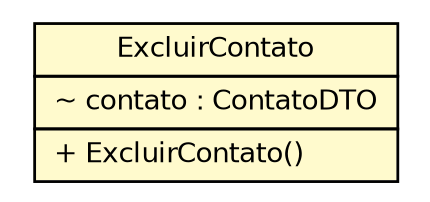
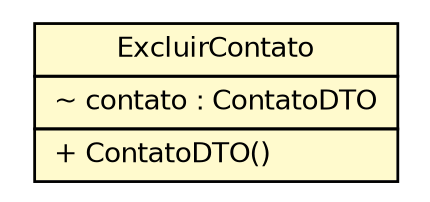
node "ExcluirContato": text "+ ExcluirContato()" -> "+ ContatoDTO()"
